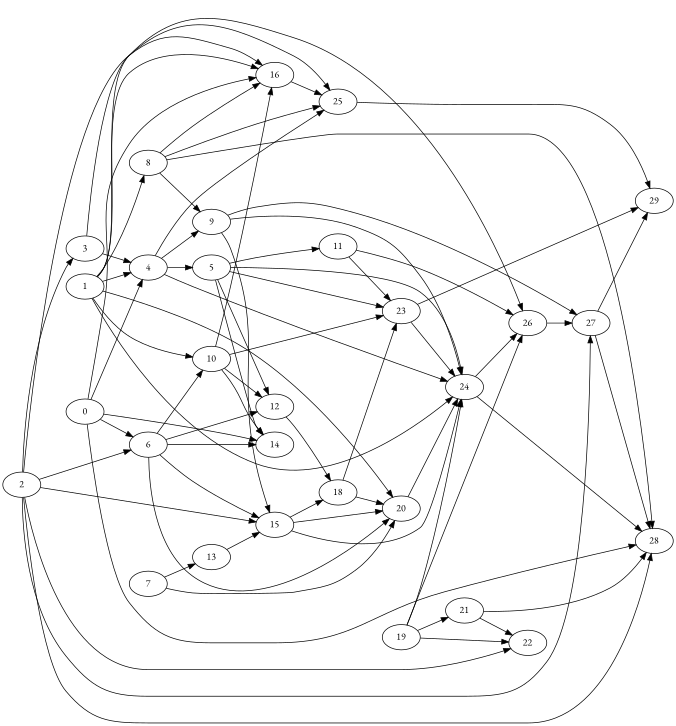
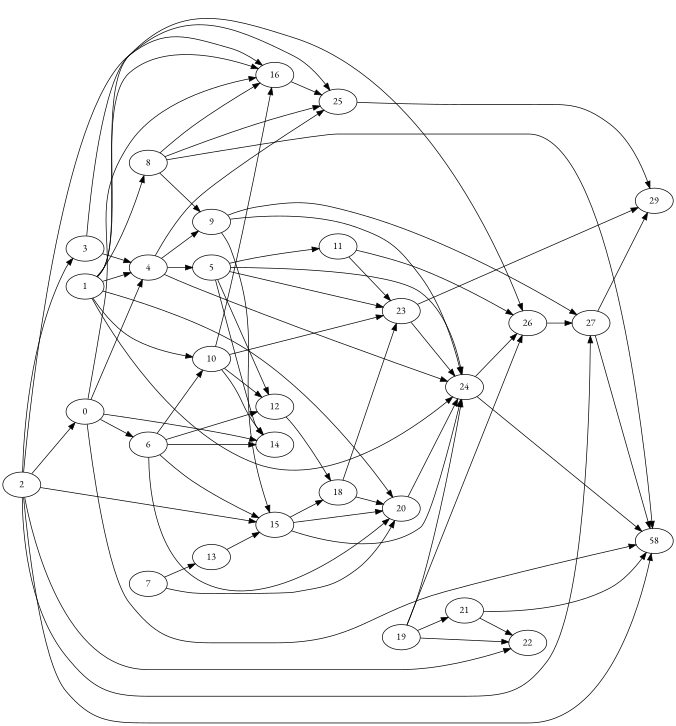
edge "2" -> "6": now "2" -> "0"
node "28": label "28" -> "58"
